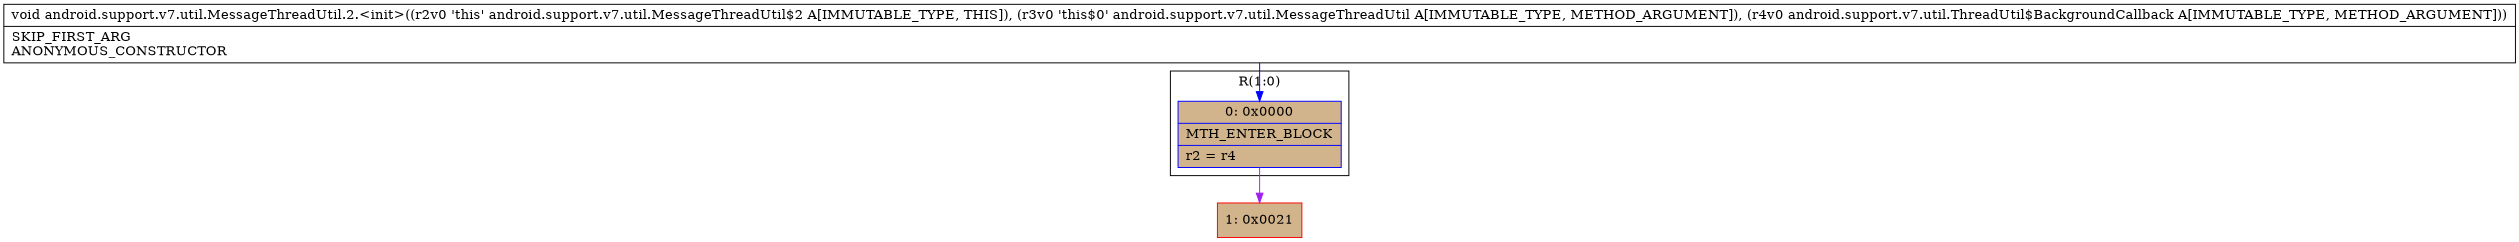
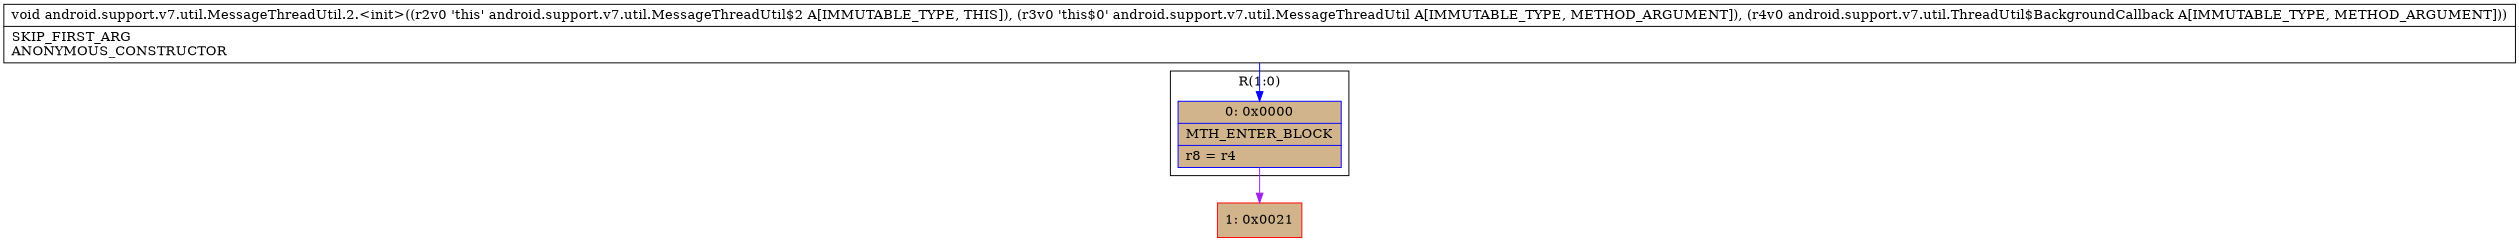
node "0: 0x0000": text "r2 = r4" -> "r8 = r4"
